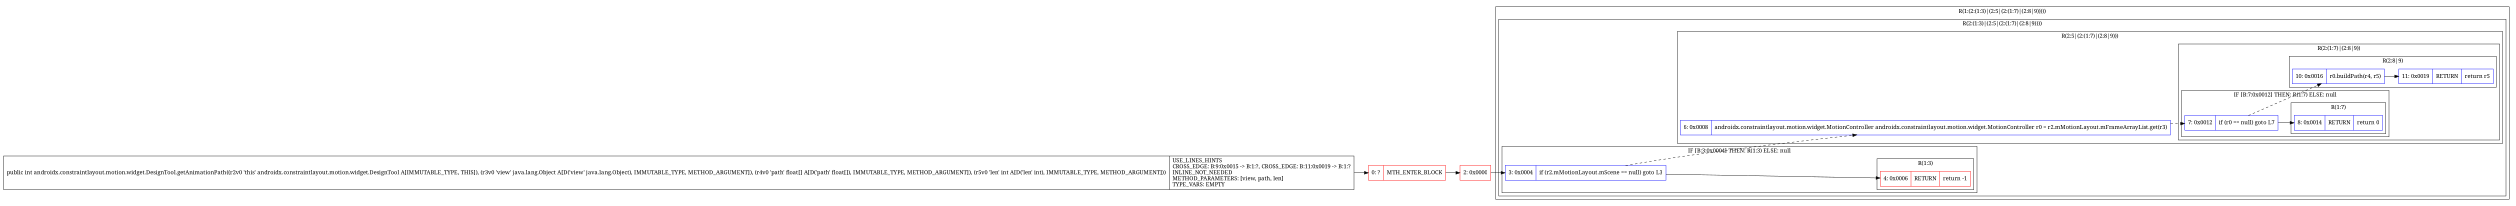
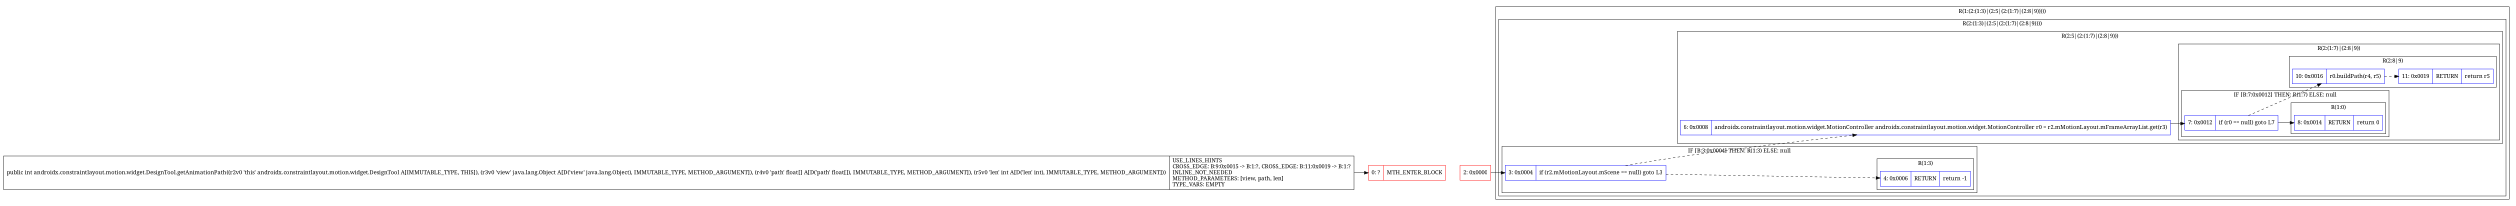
edge "10: 0x0016" -> "11: 0x0019": style solid -> dashed
cluster "R(1:7)": label "R(1:7)" -> "R(1:0)"
edge "6: 0x0008" -> "7: 0x0012": style dashed -> solid
edge "0: ?" -> "2: 0x0000": removed
edge "3: 0x0004" -> "4: 0x0006": style solid -> dashed
node "4: 0x0006": color red -> blue
